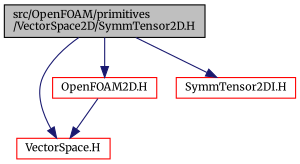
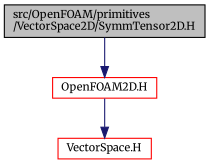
edge "src/OpenFOAM/primitives /VectorSpace2D/SymmTensor2D.H" -> "VectorSpace.H": removed
node "SymmTensor2DI.H": removed
